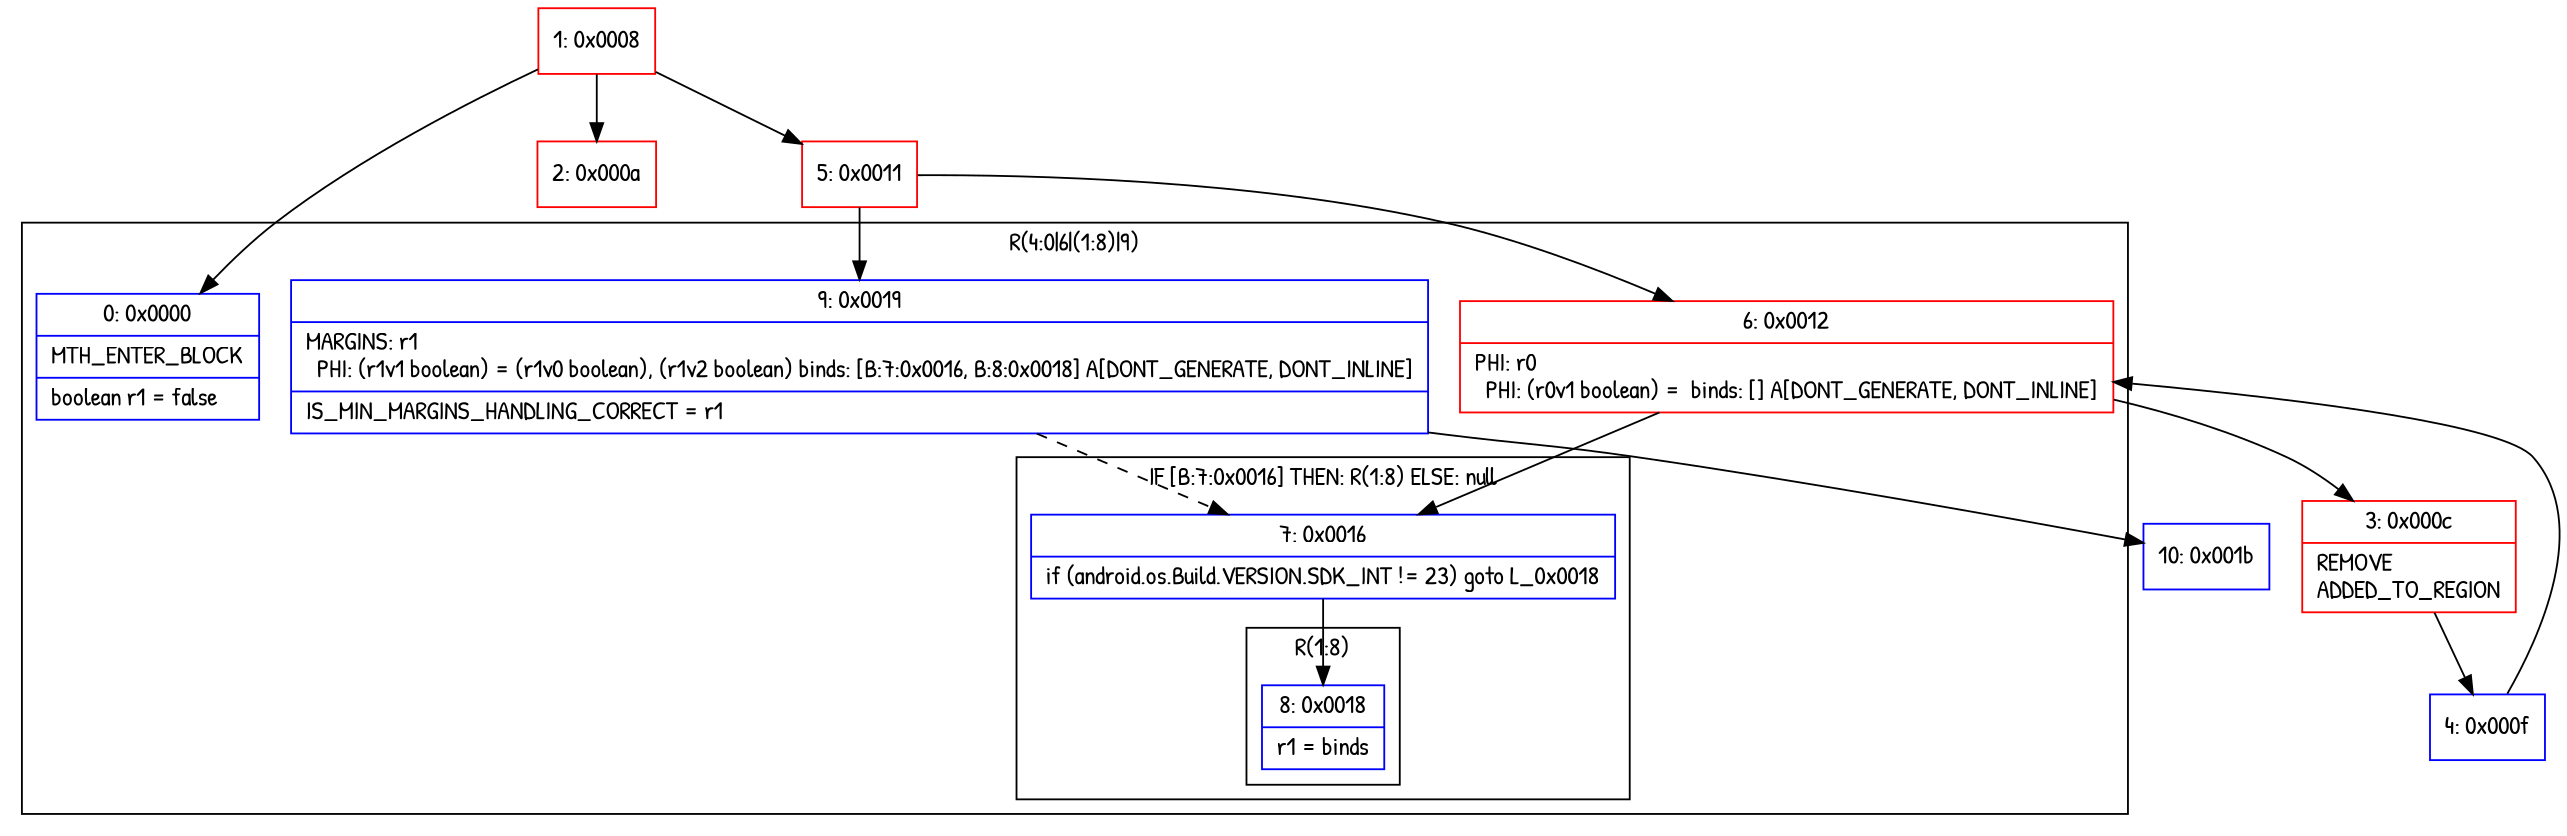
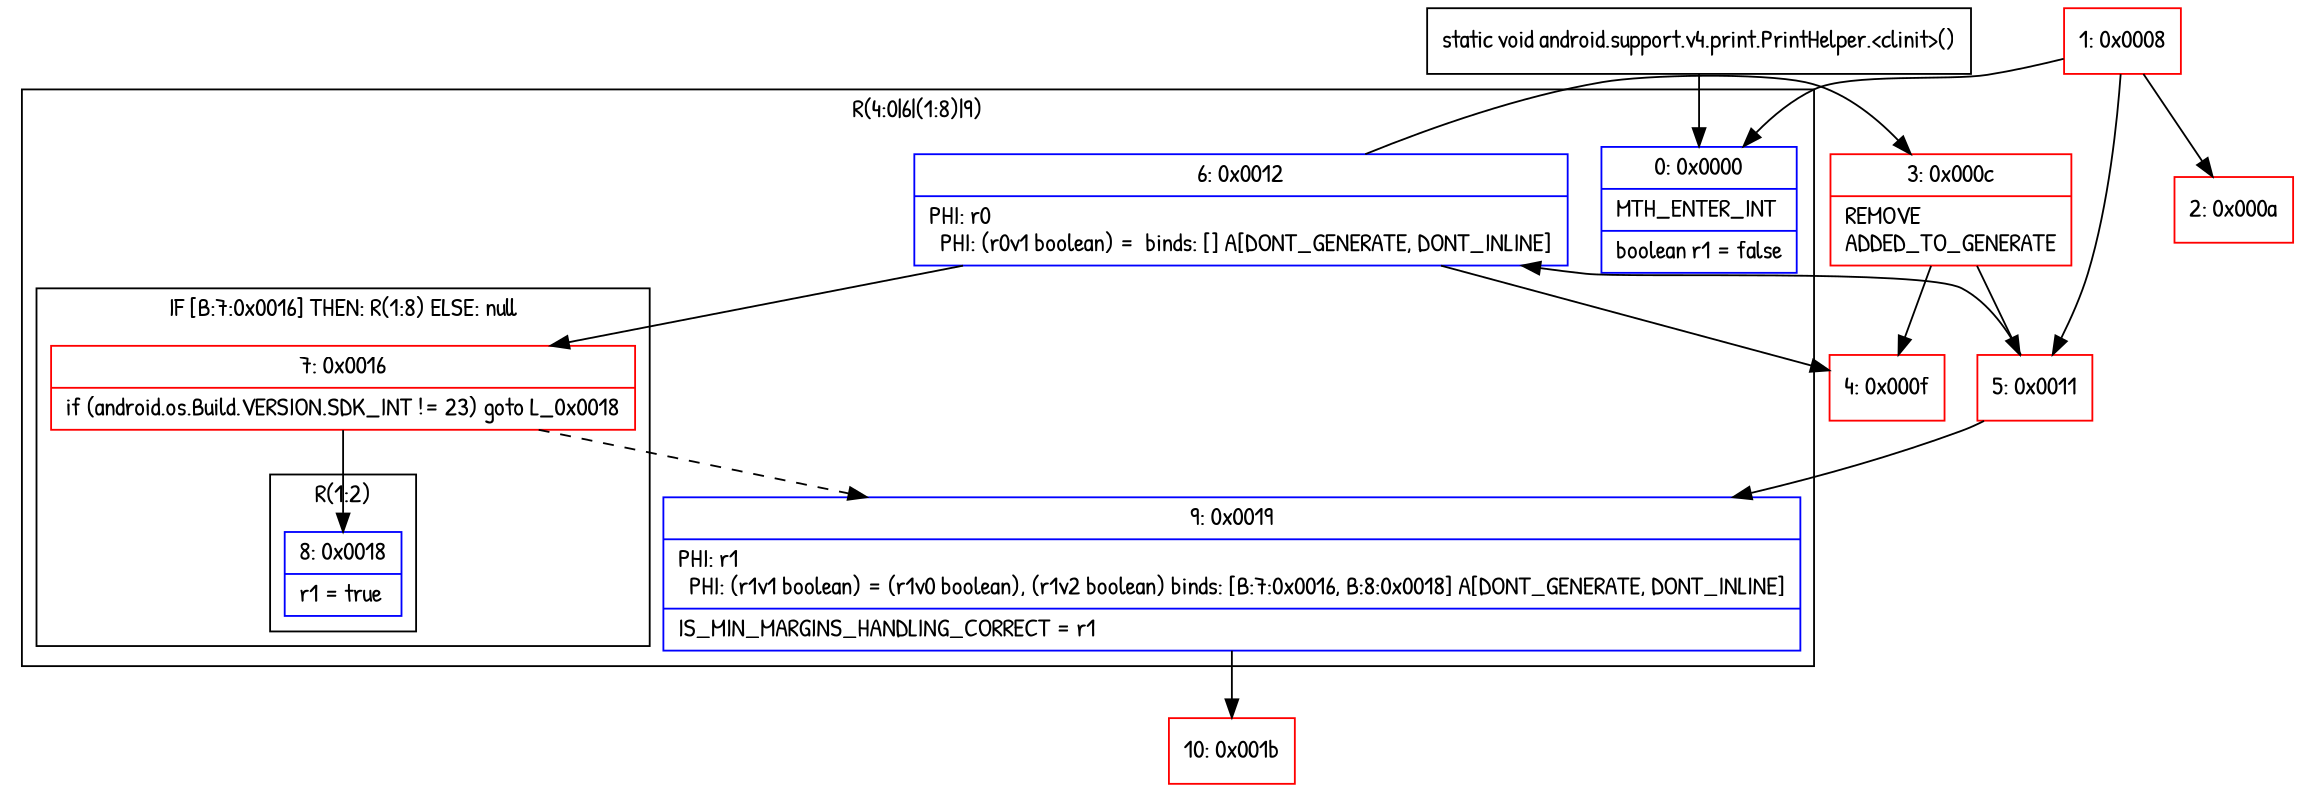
node "static void android.support.v4.print.PrintHelper.<clinit>()": added
edge "3: 0x000c" -> "5: 0x0011": added
node "9: 0x0019": text "MARGINS: r1" -> "PHI: r1"
node "0: 0x0000": text "MTH_ENTER_BLOCK" -> "MTH_ENTER_INT"
node "6: 0x0012": color red -> blue
edge "4: 0x000f" -> "6: 0x0012": reversed
edge "9: 0x0019" -> "7: 0x0016": reversed
node "7: 0x0016": color blue -> red
node "10: 0x001b": color blue -> red
node "3: 0x000c": text "ADDED_TO_REGION" -> "ADDED_TO_GENERATE"
cluster "R(1:8)": label "R(1:8)" -> "R(1:2)"
node "4: 0x000f": color blue -> red
node "8: 0x0018": text "r1 = binds" -> "r1 = true"
